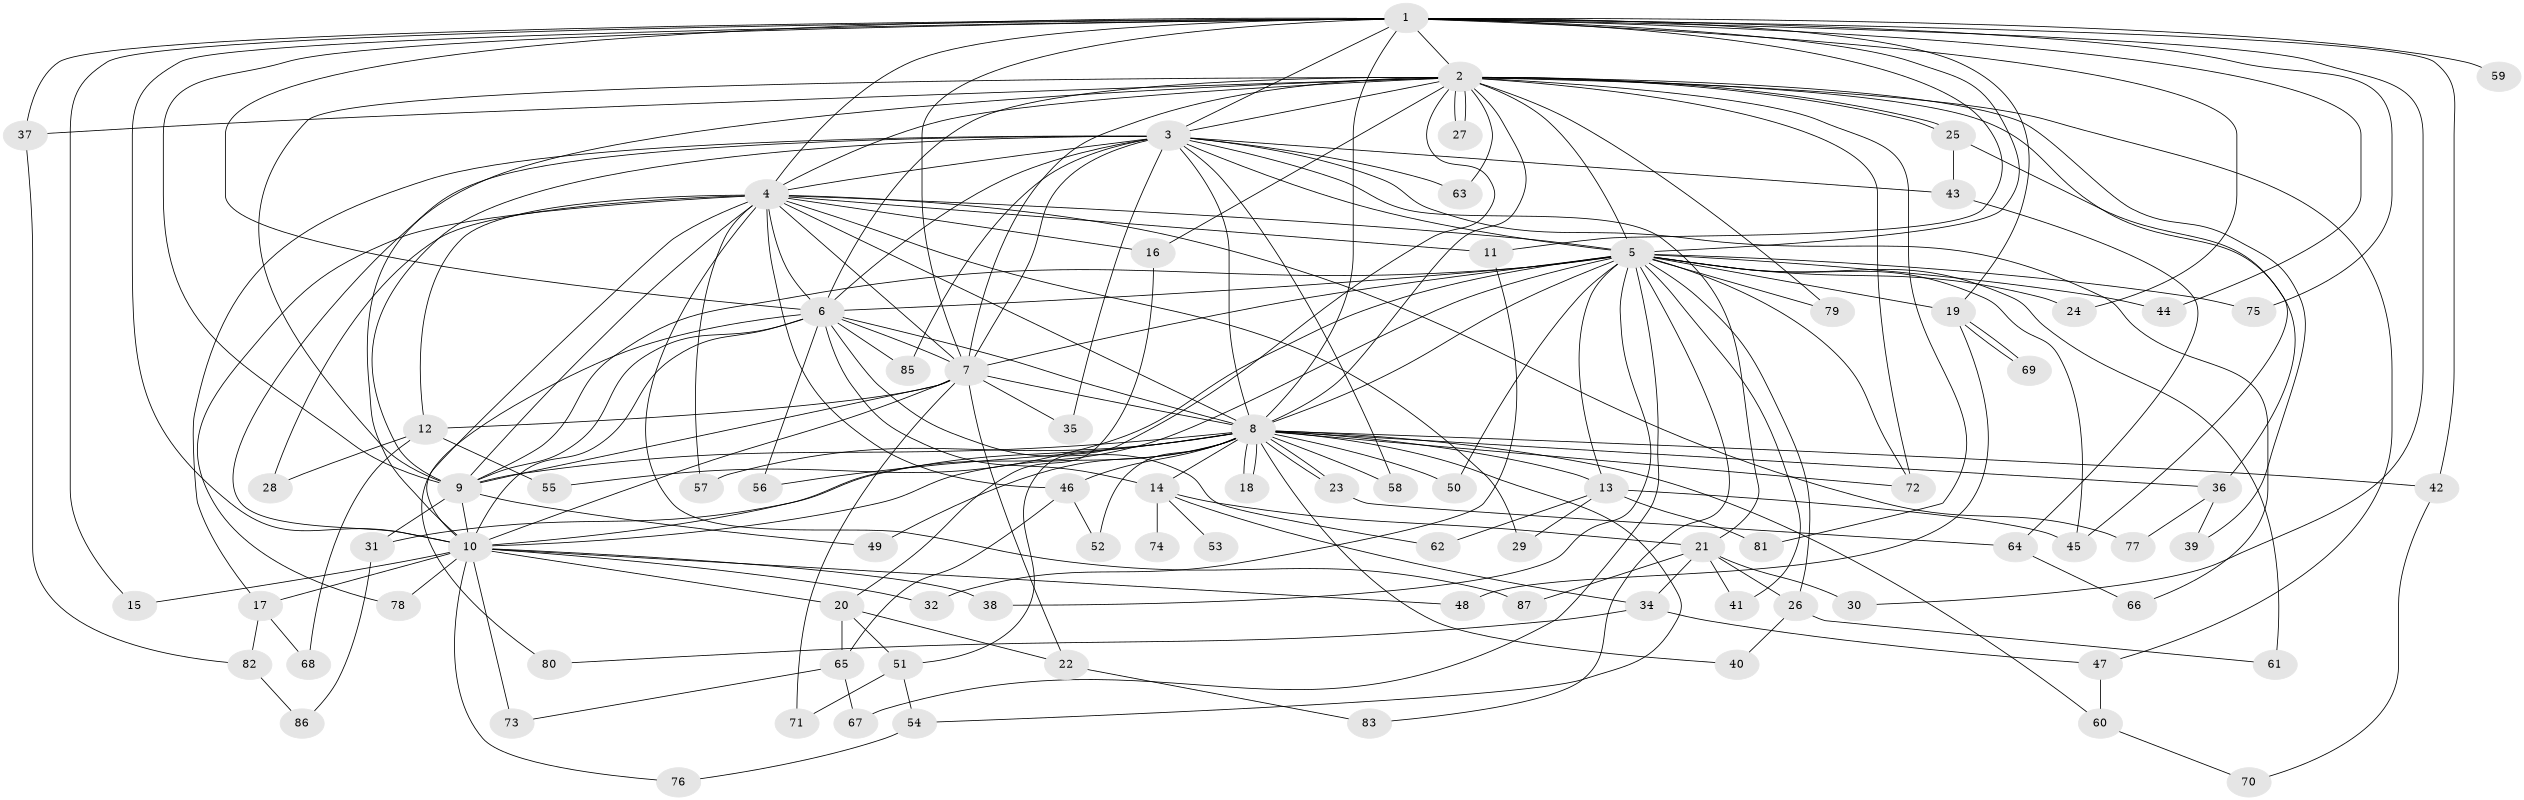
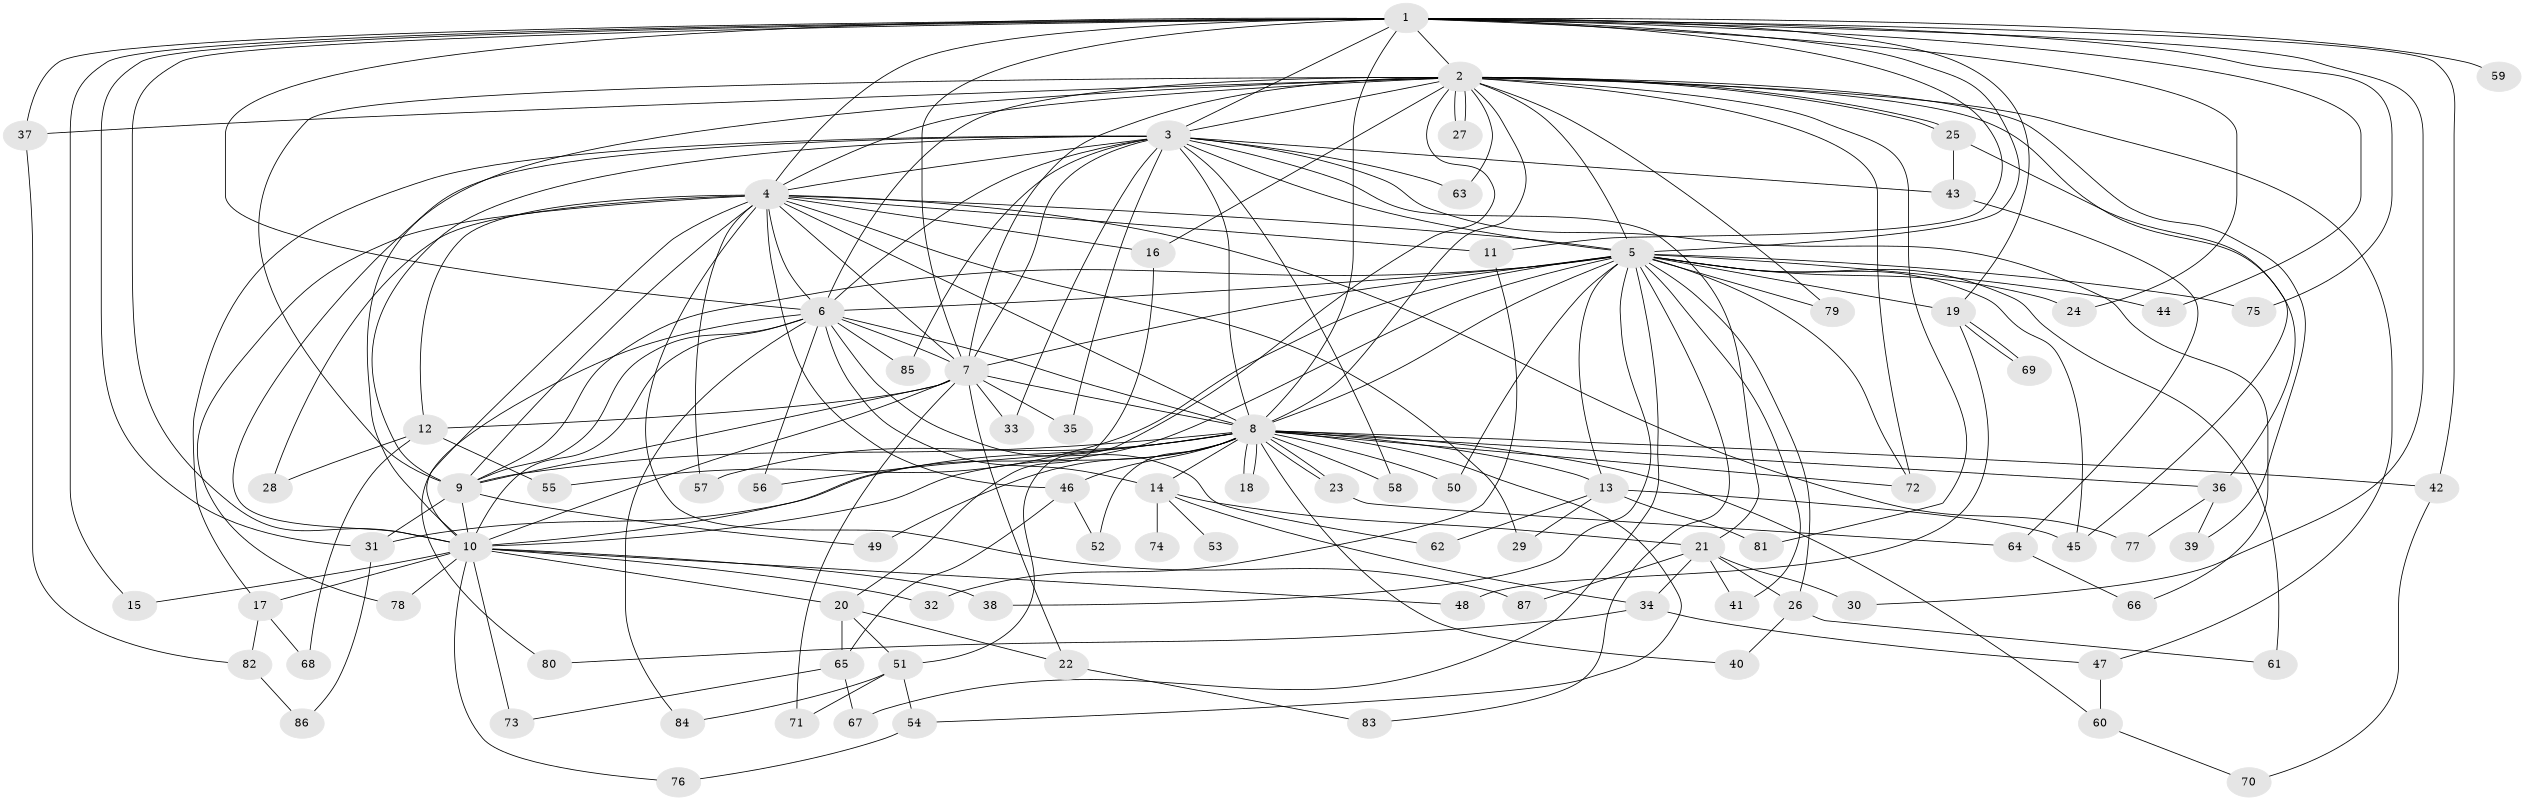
edge "1" -- "9": now "1" -- "31"
node "33": added
node "84": added
